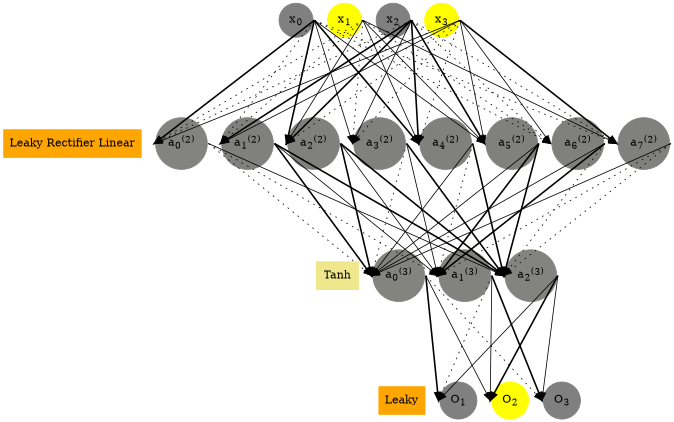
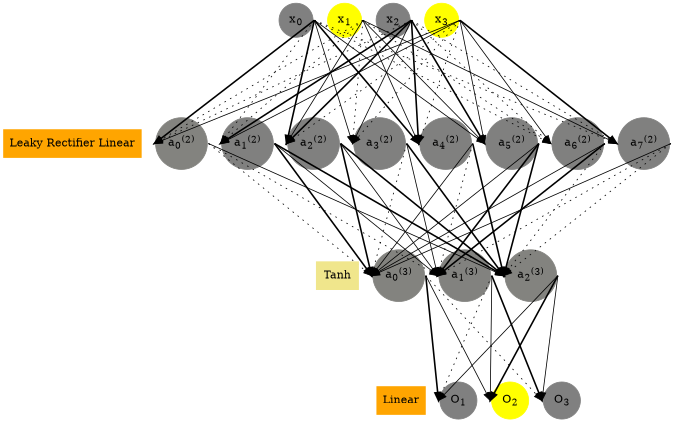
node "Leaky": label "Leaky" -> "Linear"
